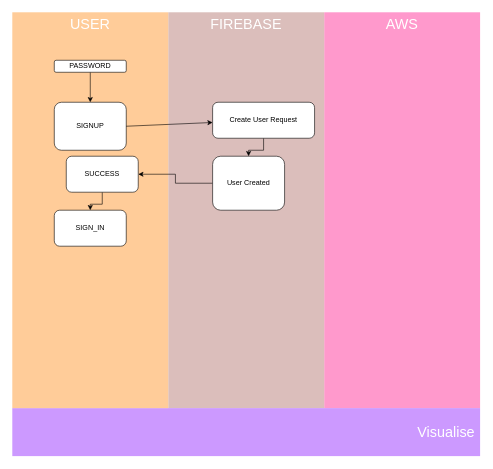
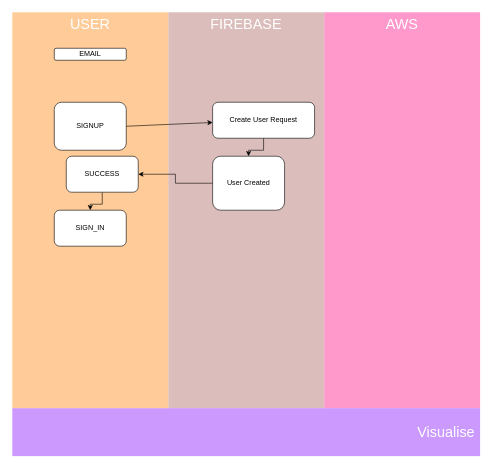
node "EMAIL": added
node "PASSWORD": removed
edge "PASSWORD" -> "SIGNUP": removed
